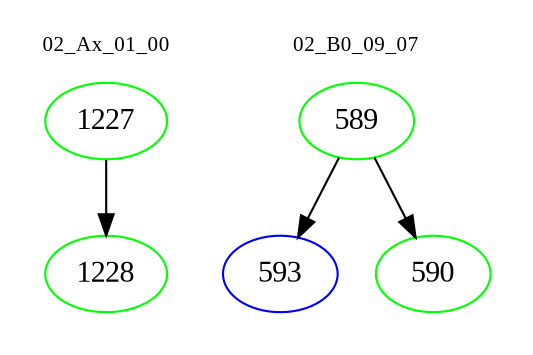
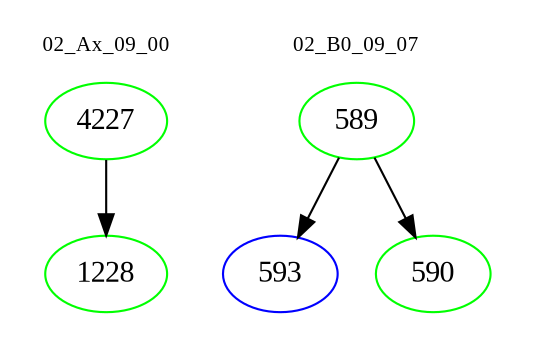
cluster "02_Ax_01_00": label "02_Ax_01_00" -> "02_Ax_09_00"
node "1227": label "1227" -> "4227"
